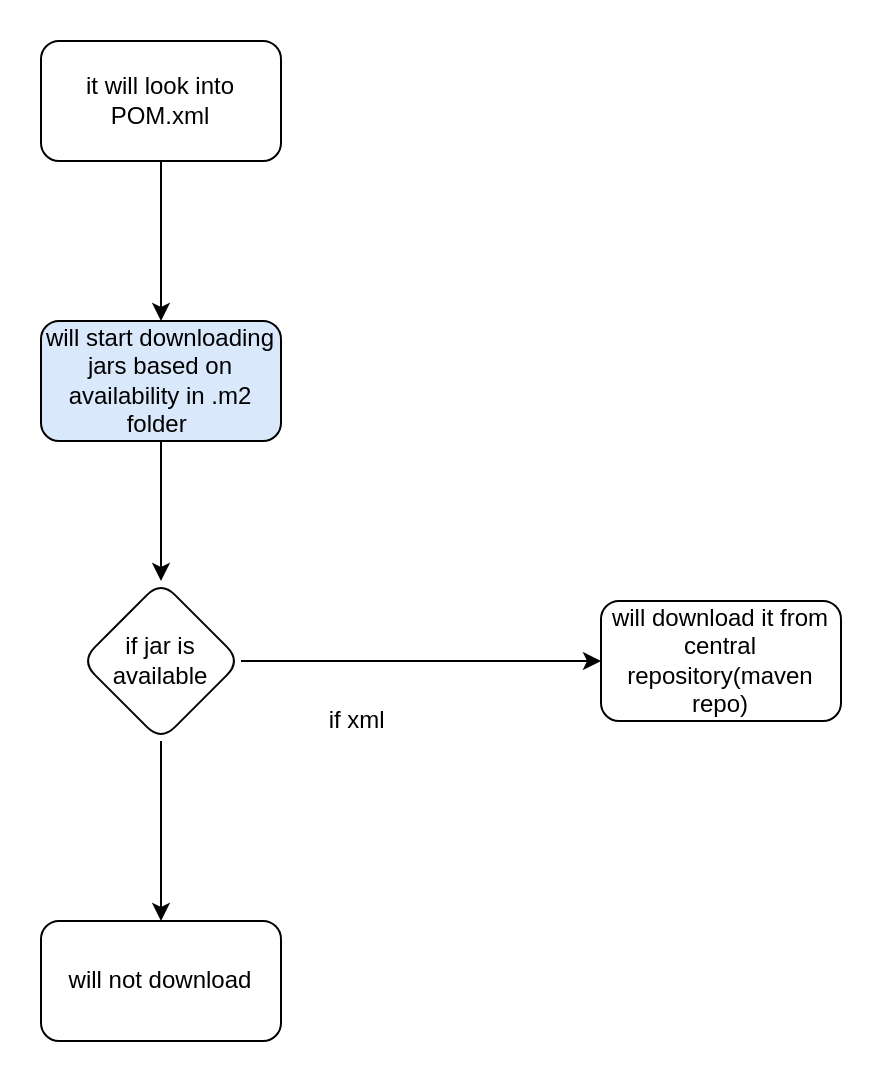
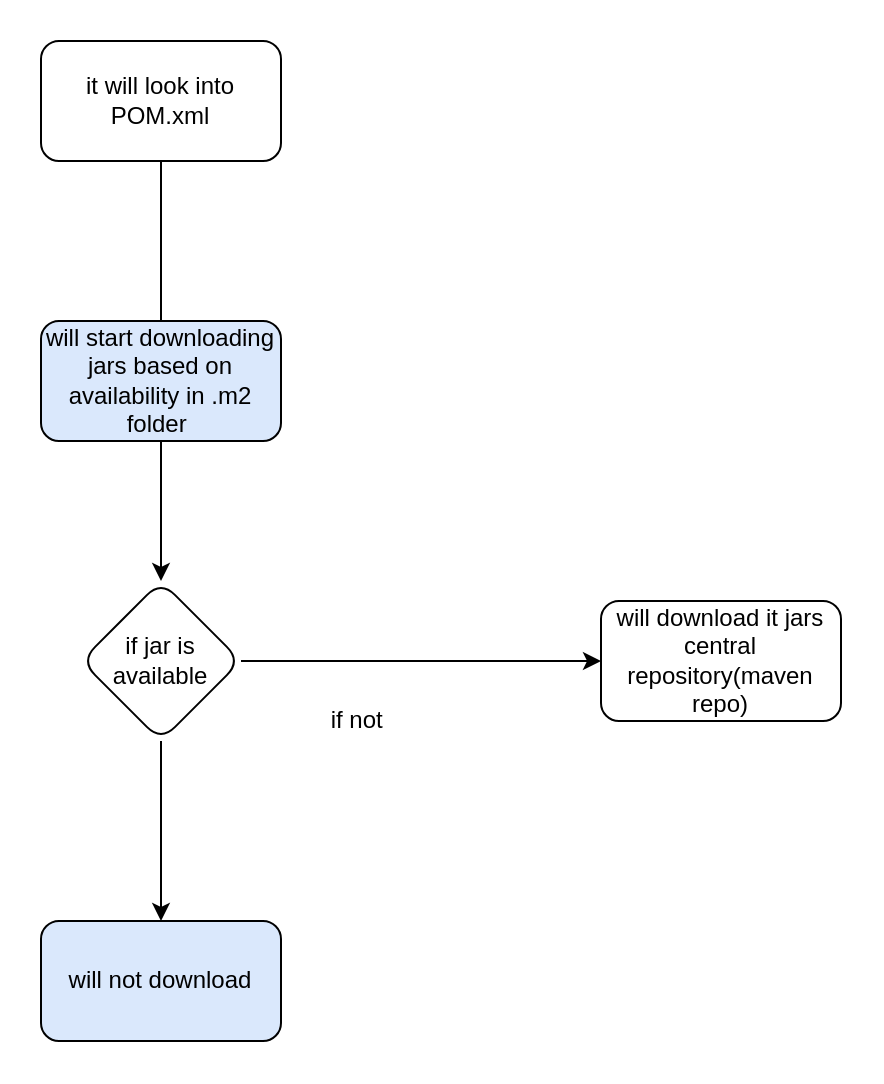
edge "it will look into POM.xml" -> "will start downloading jars based on availability in .m2 folder": arrowhead classic -> none
node "will download it from central repository(maven repo)": label "will download it from central repository(maven repo)" -> "will download it jars central repository(maven repo)"
node "if xml": label "if xml" -> "if not"
node "will not download": fillcolor #ffffff -> #dae8fc
